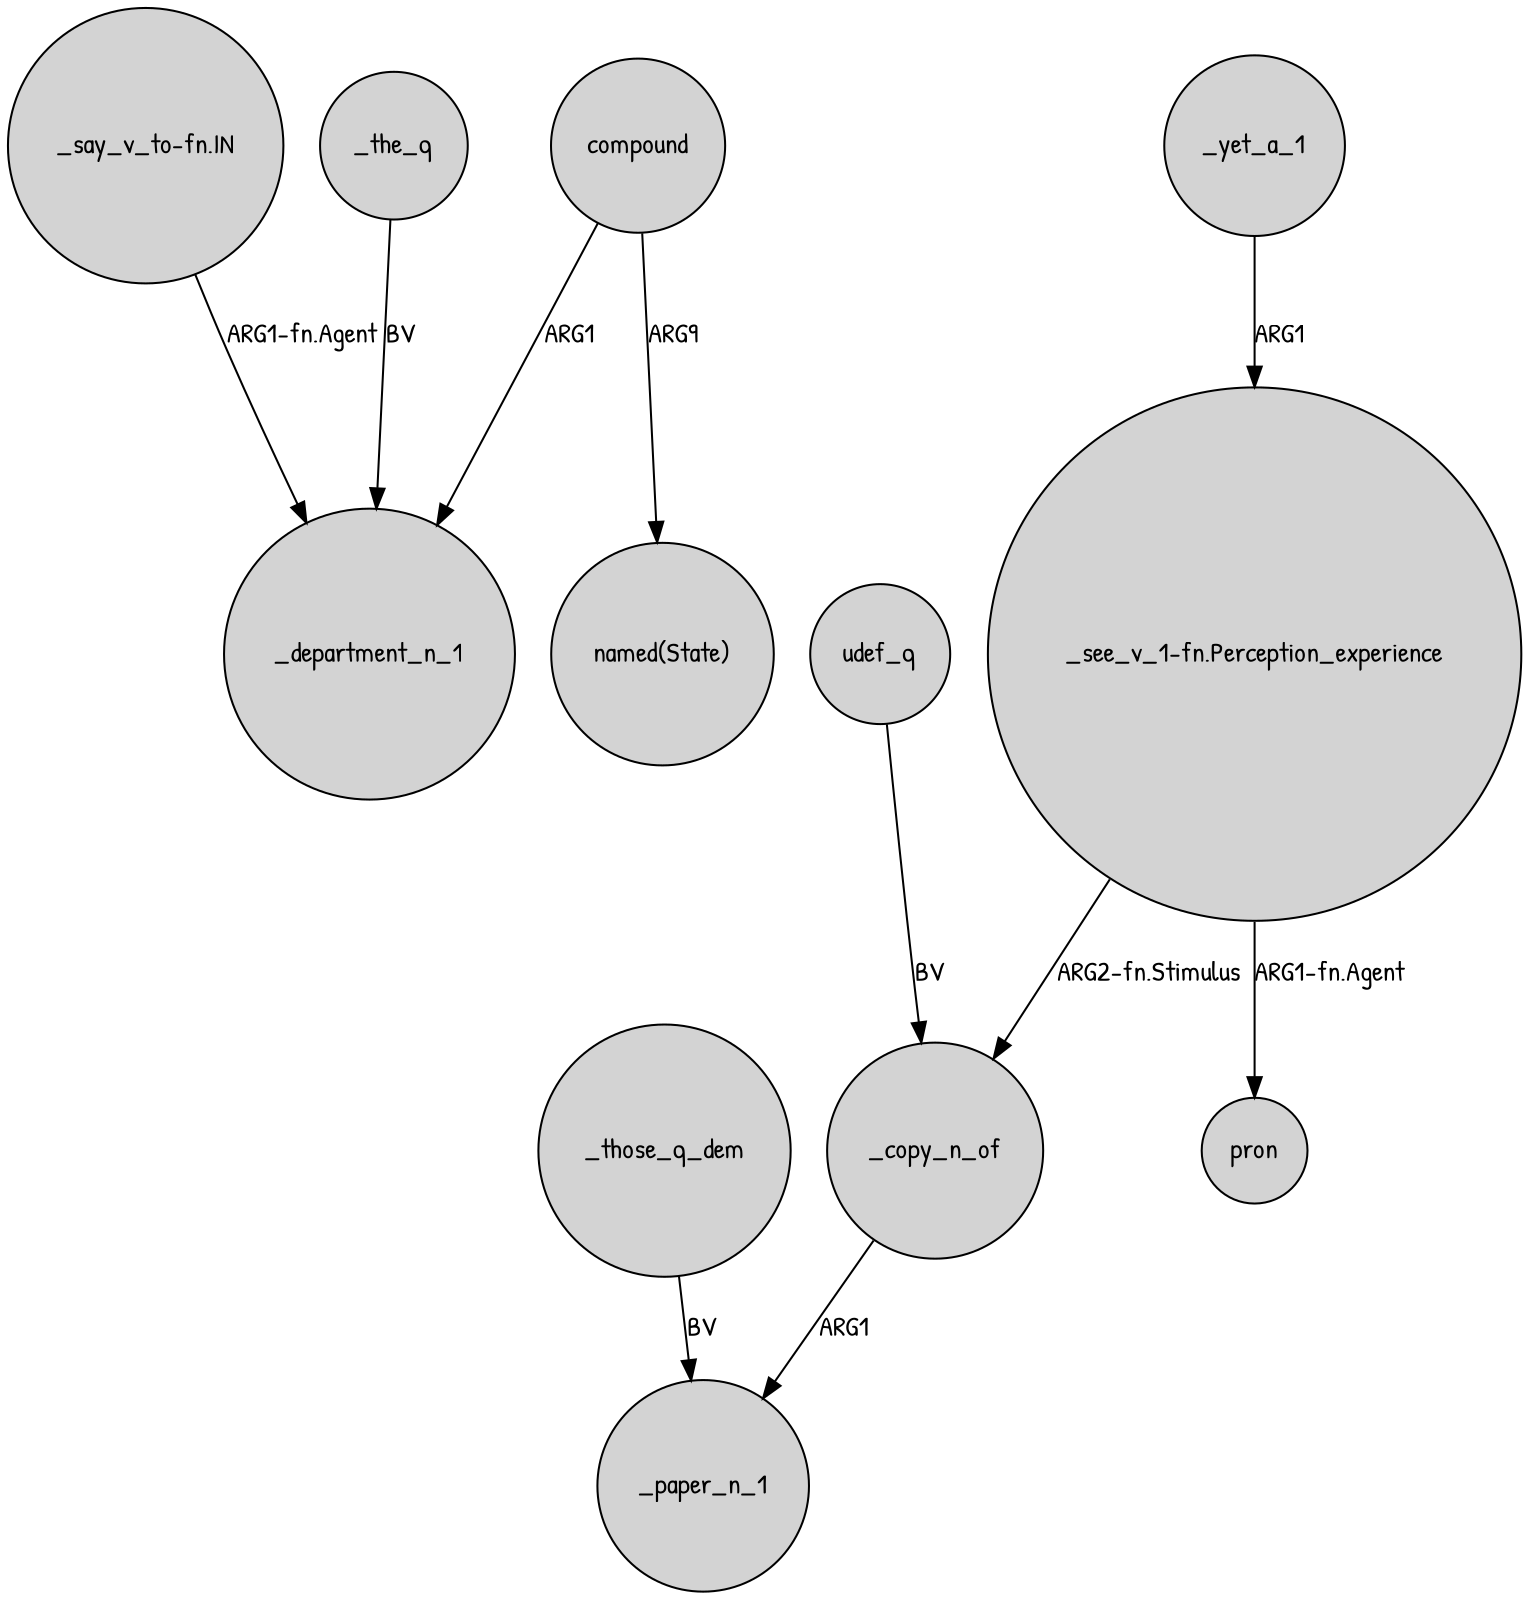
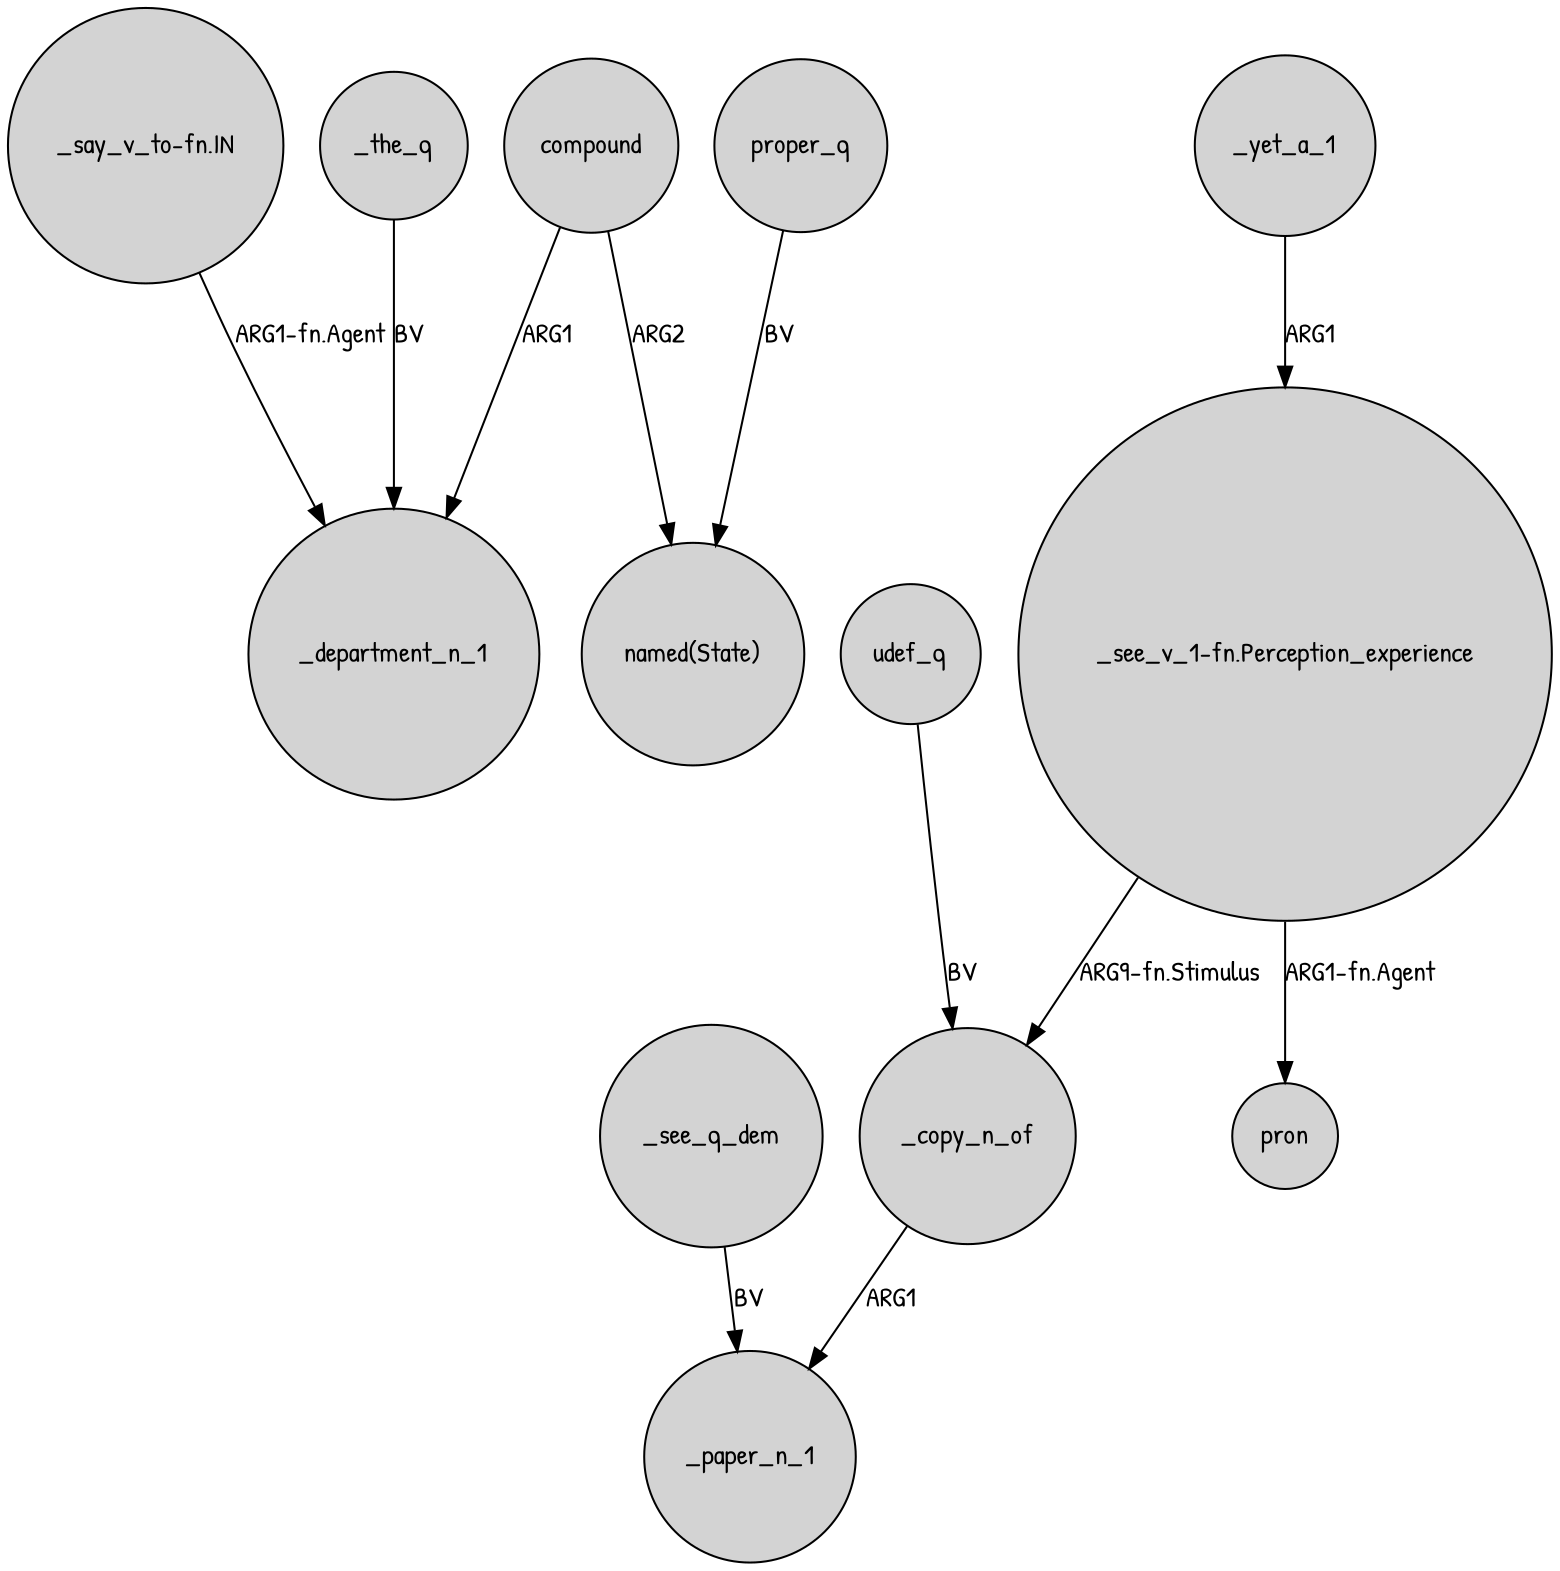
node "proper_q": added
edge "compound" -> "named(State)": label "ARG9" -> "ARG2"
edge "_see_v_1-fn.Perception_experience" -> "_copy_n_of": label "ARG2-fn.Stimulus" -> "ARG9-fn.Stimulus"
node "_those_q_dem": label "_those_q_dem" -> "_see_q_dem"
